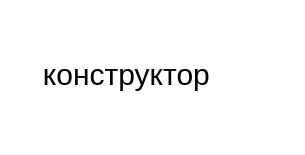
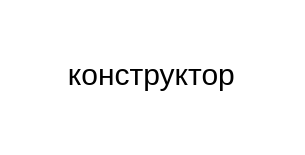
node "конструктор": moved (126, 76) -> (151, 76)
